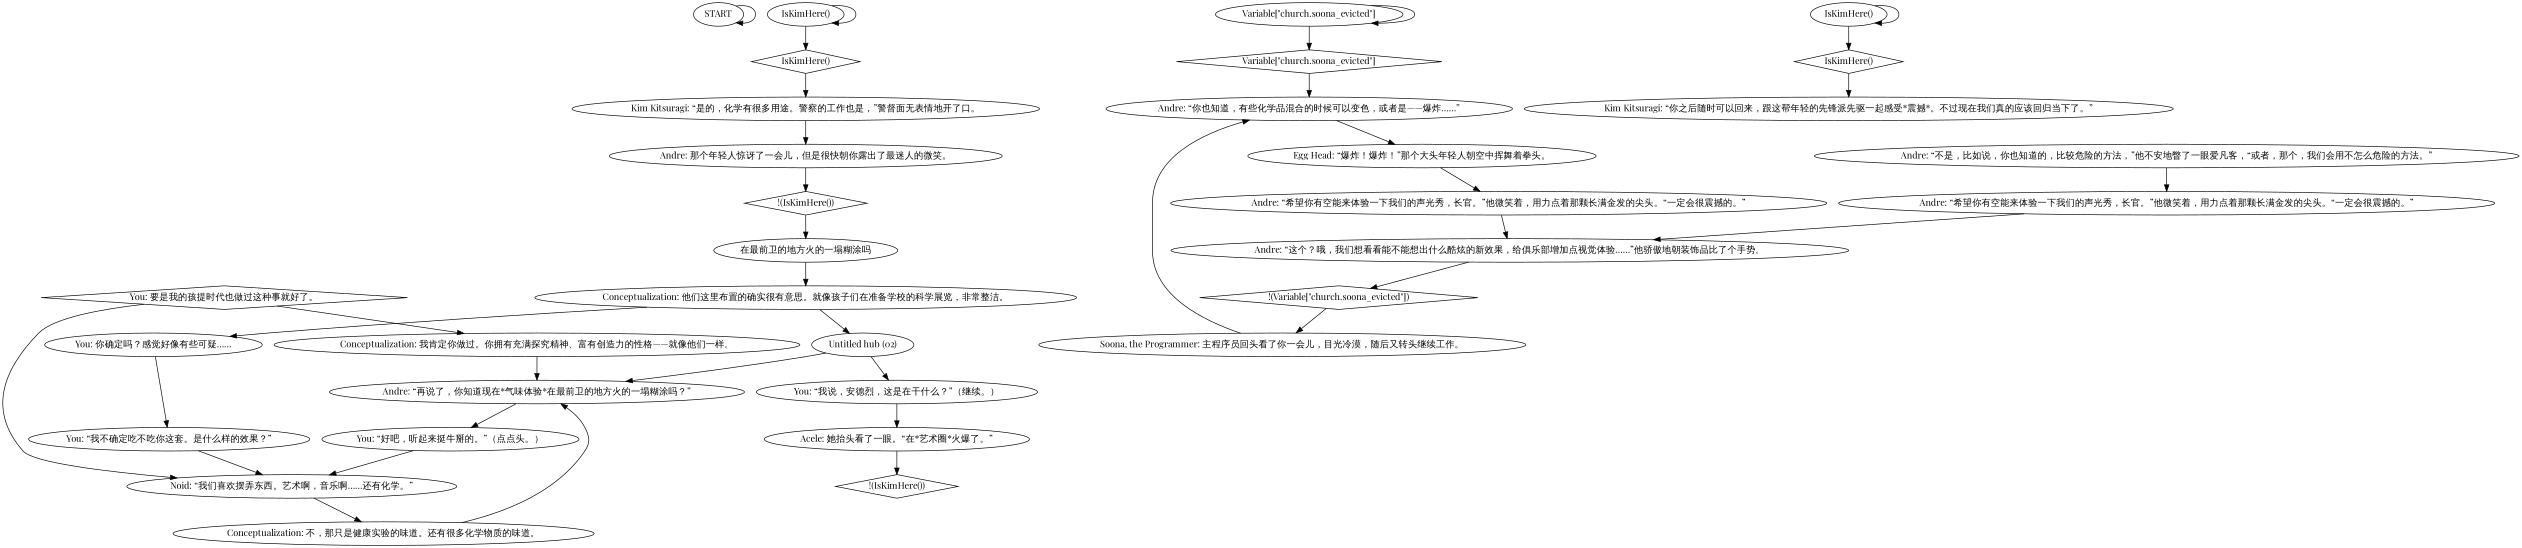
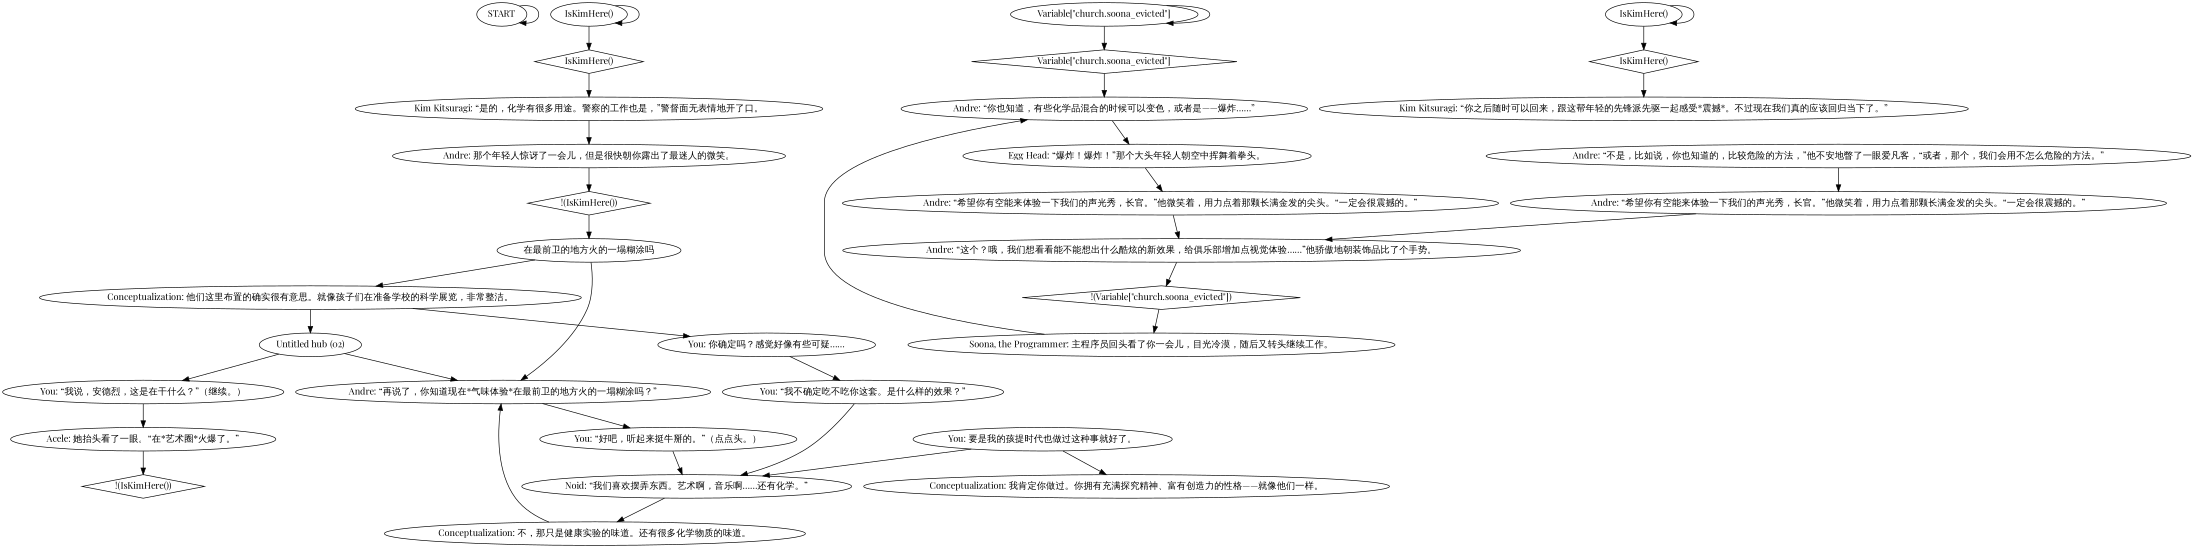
node "You: 要是我的孩提时代也做过这种事就好了。": shape diamond -> ellipse
edge "Conceptualization: 我肯定你做过。你拥有充满探究精神、富有创造力的性格——就像他们一样。" -> "Andre: “再说了，你知道现在*气味体验*在最前卫的地方火的一塌糊涂吗？”": now "在最前卫的地方火的一塌糊涂吗" -> "Andre: “再说了，你知道现在*气味体验*在最前卫的地方火的一塌糊涂吗？”"
